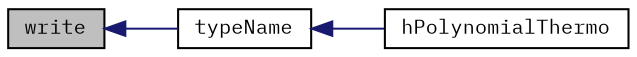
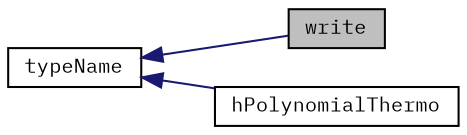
edge "typeName" -> "write": reversed
